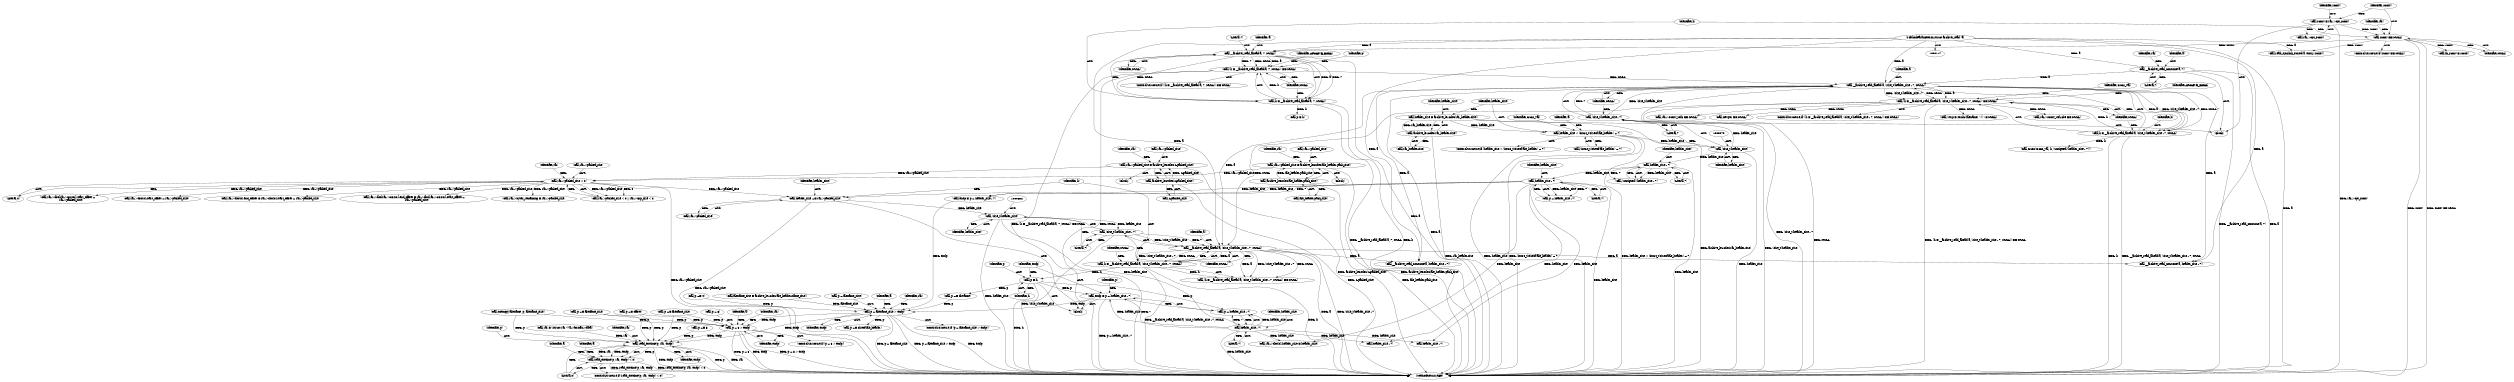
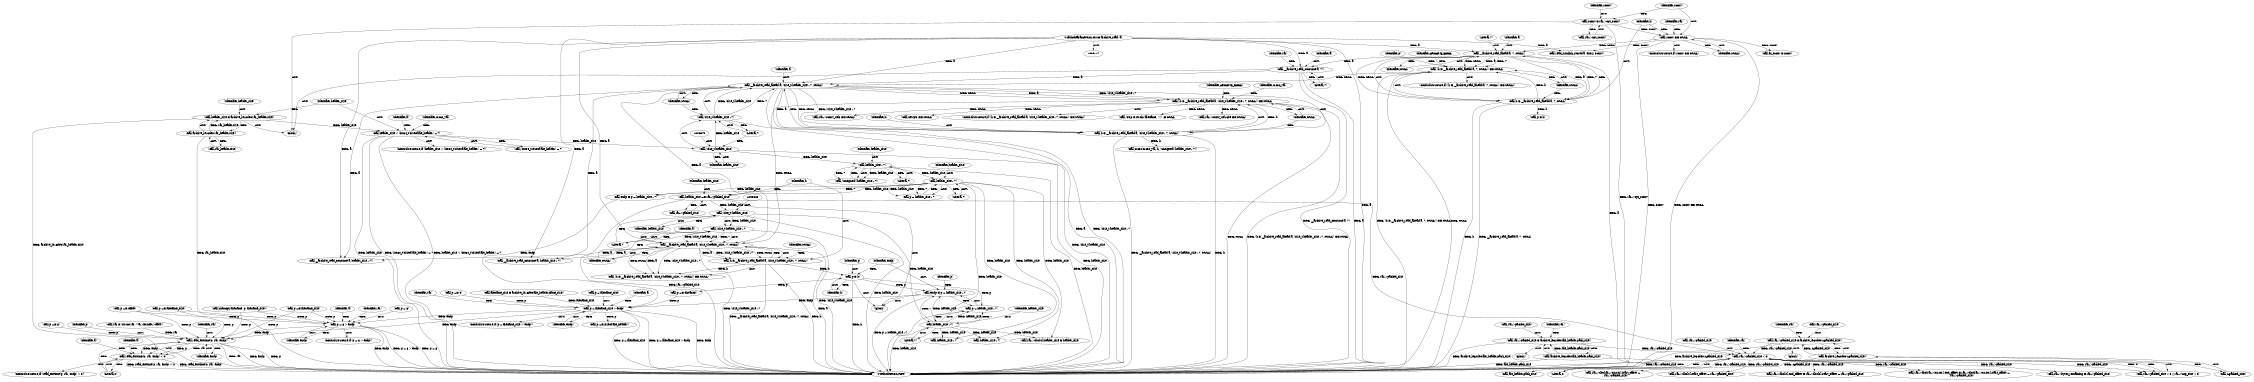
edge "(Call,__archive_read_ahead(a, 7, NULL))" -> "(Call,__archive_read_consume(a, 7))": added, label "DDG: a"
edge "(Call,rar->packed_size < 0)" -> "(Call,header_size += rar->packed_size)": reversed
edge "(Call,file_header.pack_size)" -> "(Call,archive_le32dec(file_header.pack_size))": removed, label "AST:"
